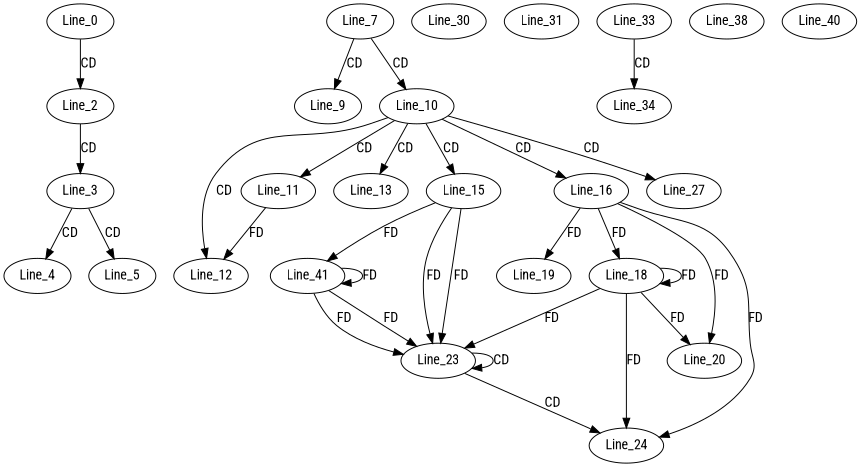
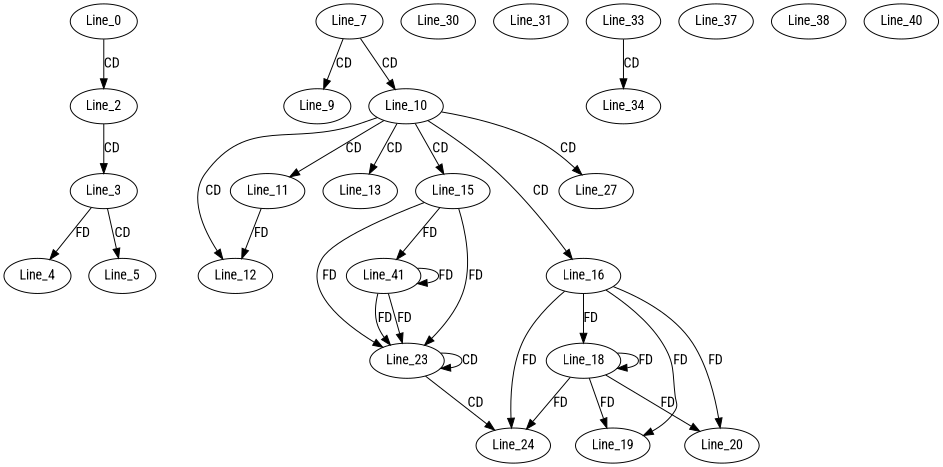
node "Line_37": added
edge "Line_3" -> "Line_4": label "CD" -> "FD"
edge "Line_18" -> "Line_23": now "Line_18" -> "Line_19"
